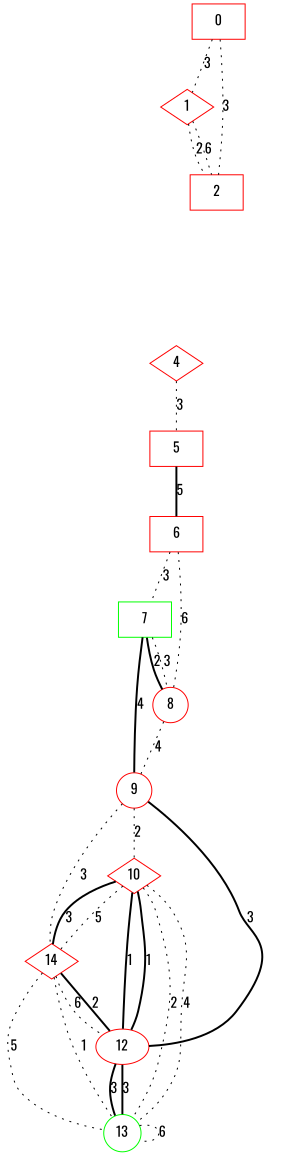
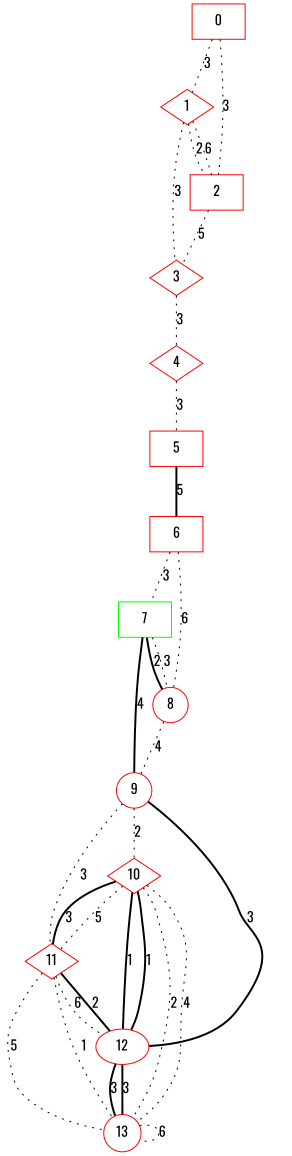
node "3": added
node "14": label "14" -> "11"
node "13": color green -> red
